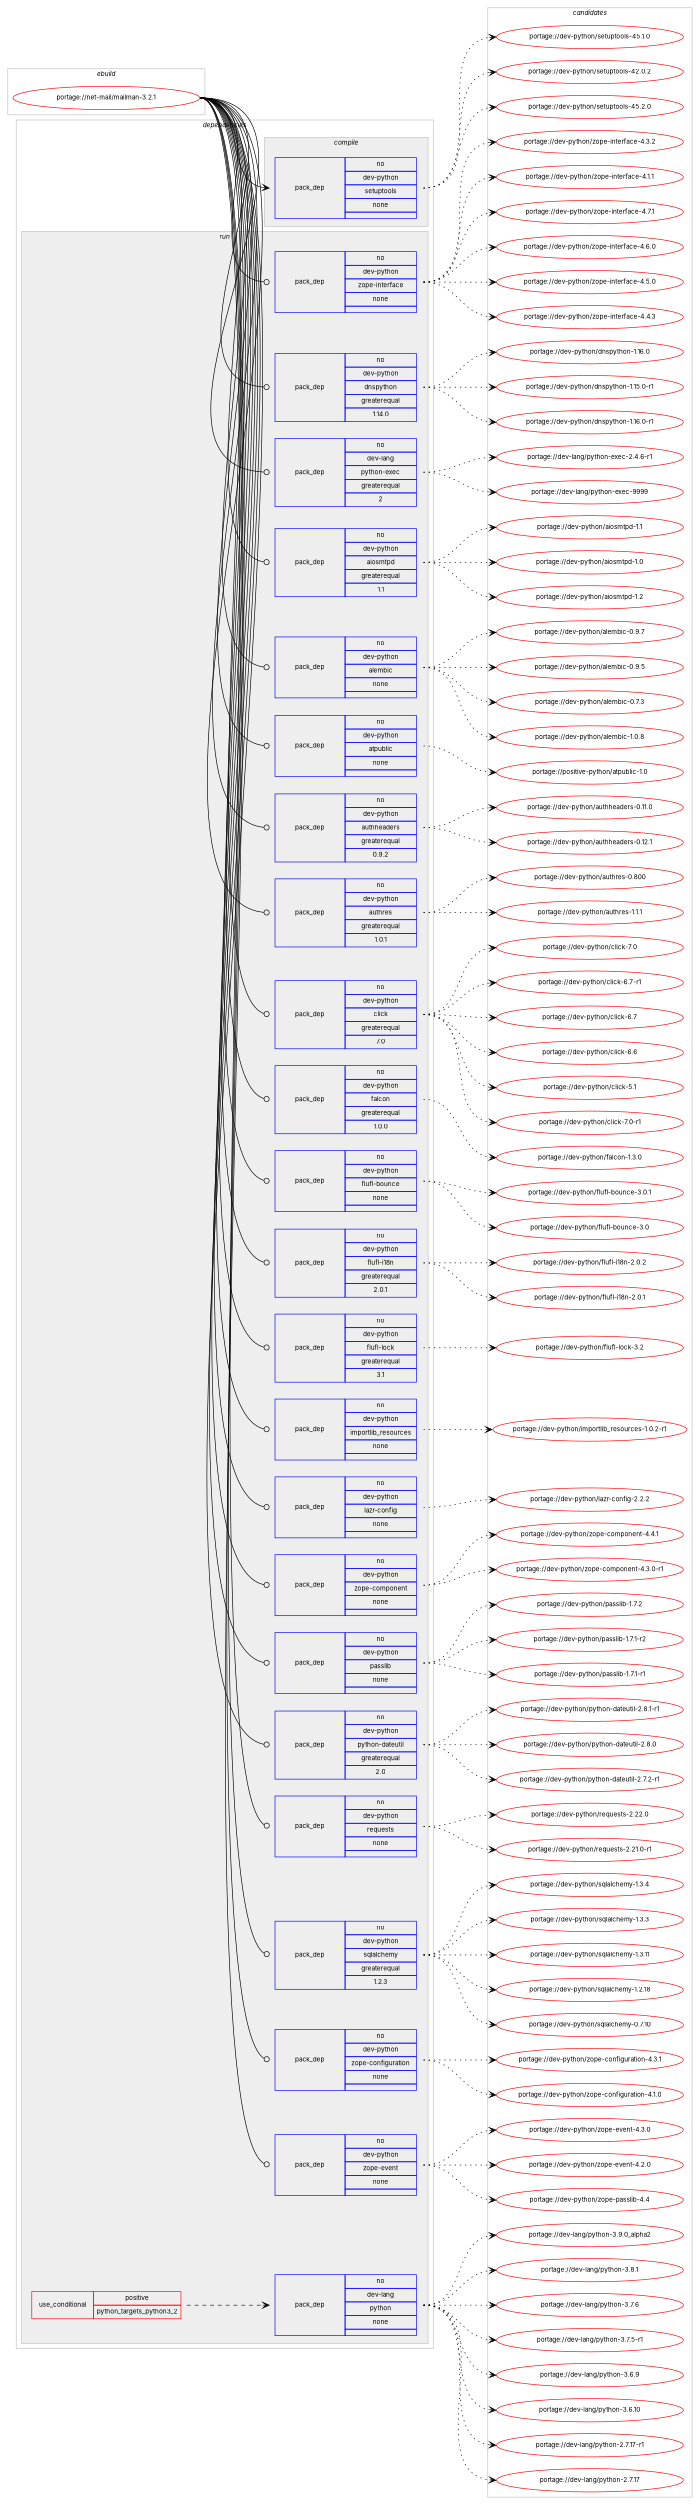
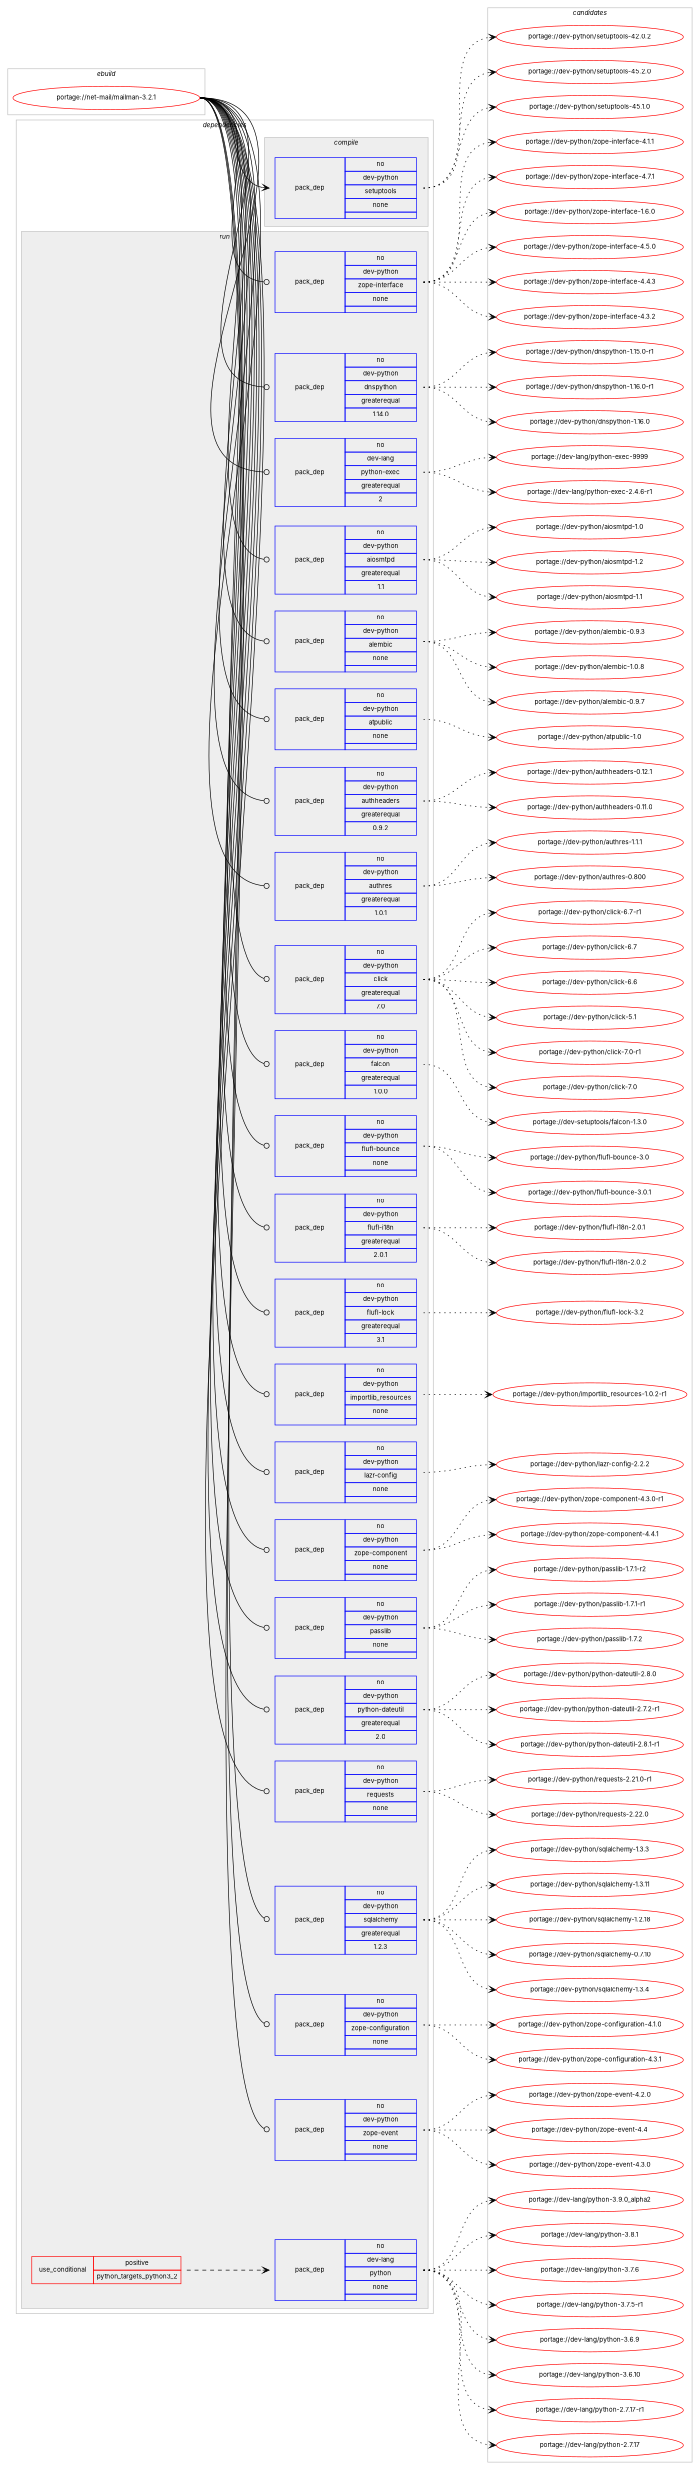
node "portage://dev-python/zope-interface-4.6.0": label "portage://dev-python/zope-interface-4.6.0" -> "portage://dev-python/zope-interface-1.6.0"
node "portage://dev-python/alembic-0.9.5": removed
node "portage://dev-python/alembic-0.7.3": label "portage://dev-python/alembic-0.7.3" -> "portage://dev-python/alembic-0.9.3"
node "portage://positive-python/atpublic-1.0": label "portage://positive-python/atpublic-1.0" -> "portage://dev-python/atpublic-1.0"
node "portage://dev-python/falcon-1.3.0": label "portage://dev-python/falcon-1.3.0" -> "portage://dev-setuptools/falcon-1.3.0"
node "portage://dev-python/zope-passlib-4.4": label "portage://dev-python/zope-passlib-4.4" -> "portage://dev-python/zope-event-4.4"
